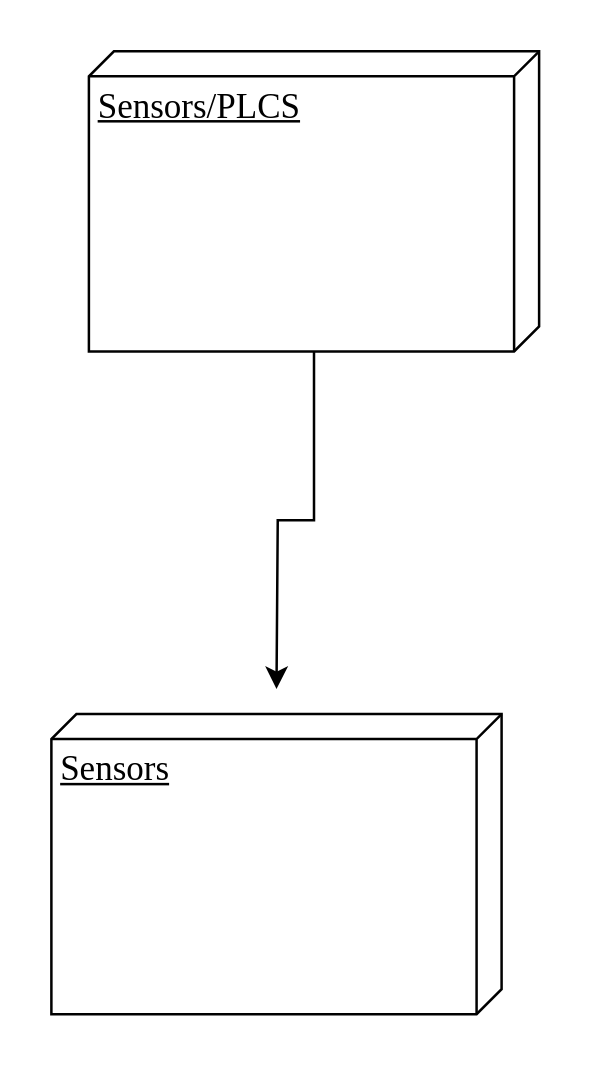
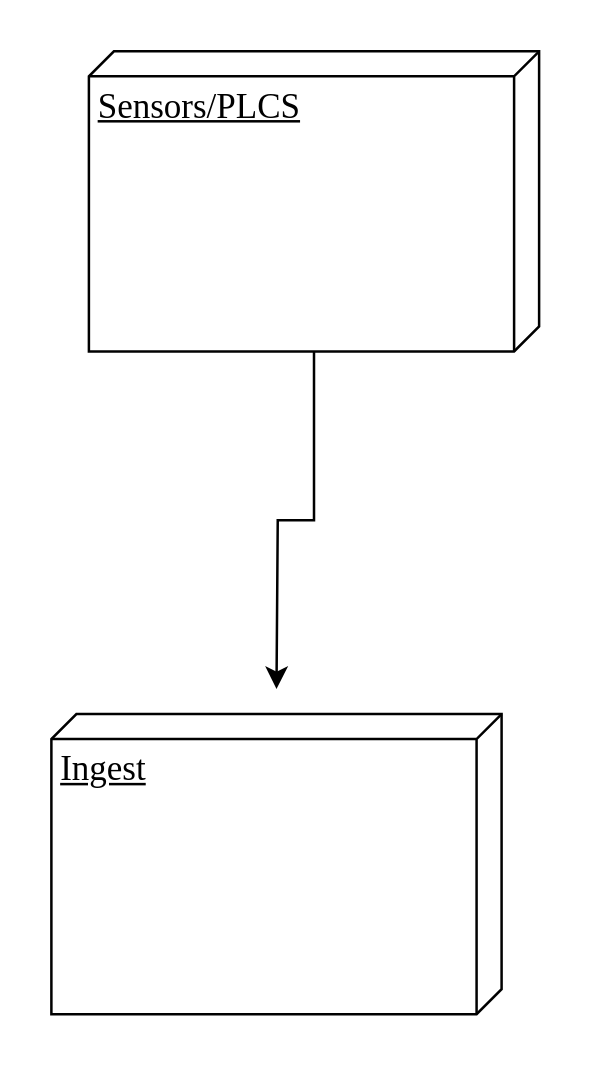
node "Sensors": label "Sensors" -> "Ingest"
